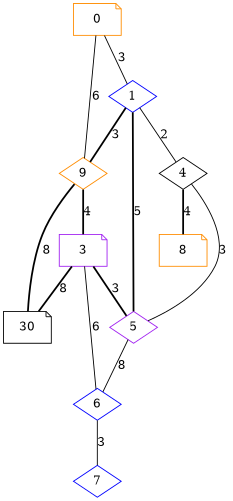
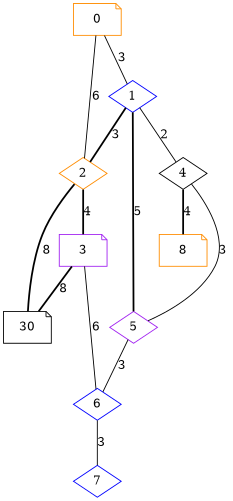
node "9": label "9" -> "2"
edge "3" -- "5": removed, label "3"
edge "5" -- "6": label "8" -> "3"
